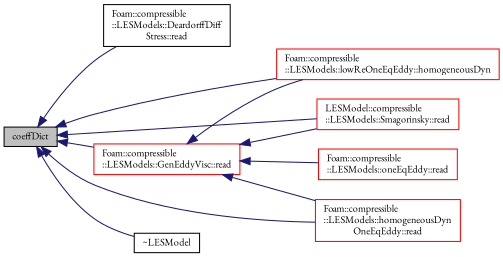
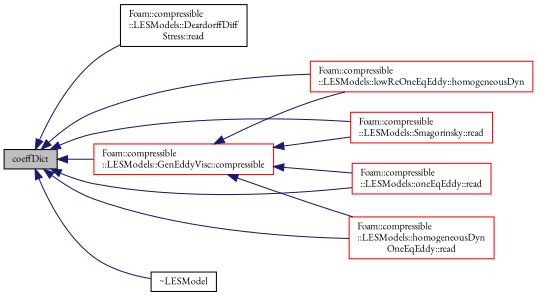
node "LESModel::compressible ::LESModels::Smagorinsky::read": label "LESModel::compressible ::LESModels::Smagorinsky::read" -> "Foam::compressible ::LESModels::Smagorinsky::read"
node "Foam::compressible ::LESModels::GenEddyVisc::read": label "Foam::compressible ::LESModels::GenEddyVisc::read" -> "Foam::compressible ::LESModels::GenEddyVisc::compressible"
edge "Foam::compressible ::LESModels::oneEqEddy::read" -> "coeffDict": added
